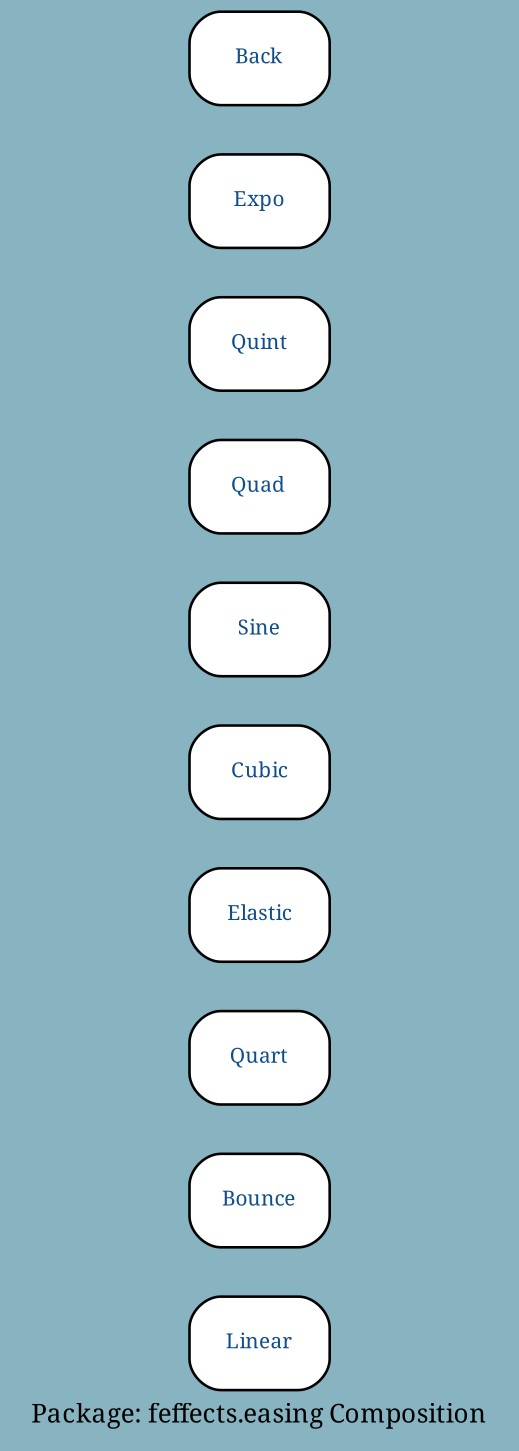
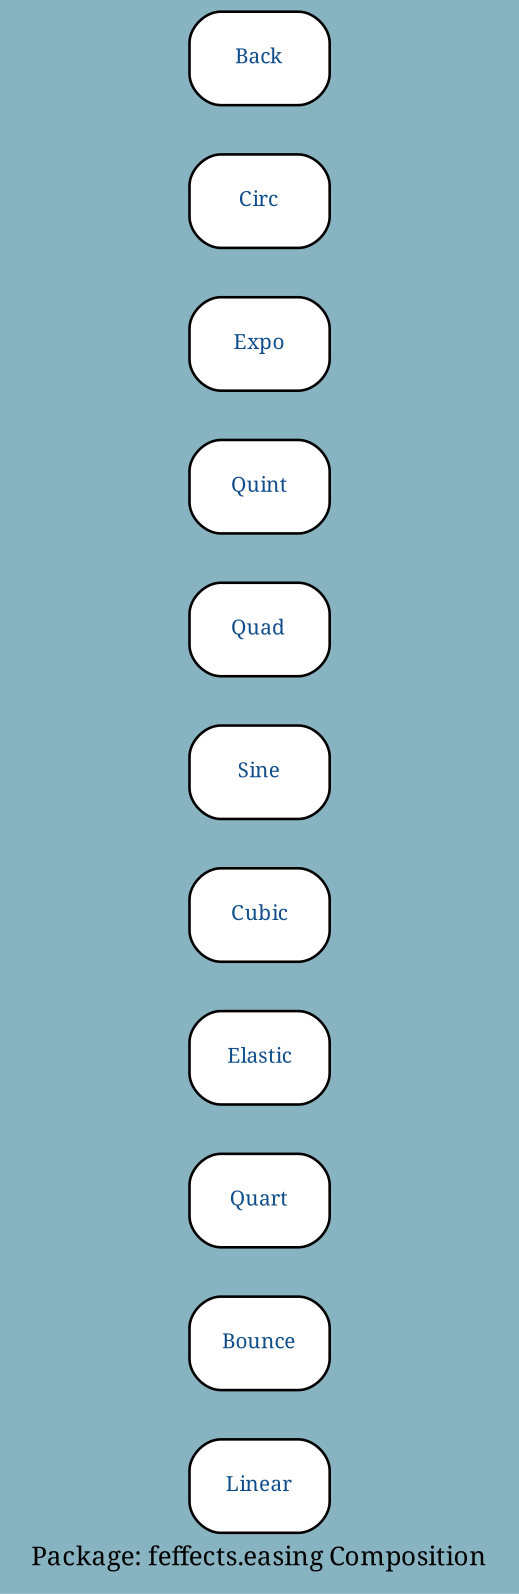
node "Circ": added
